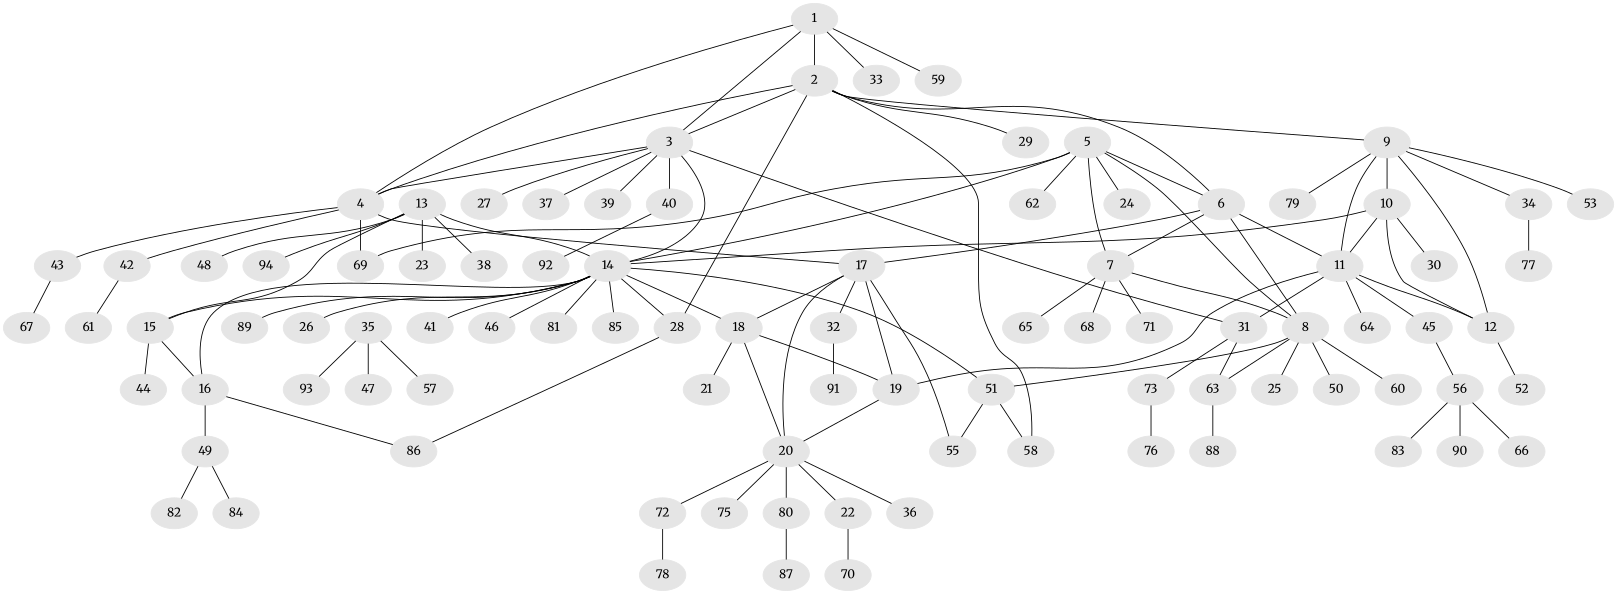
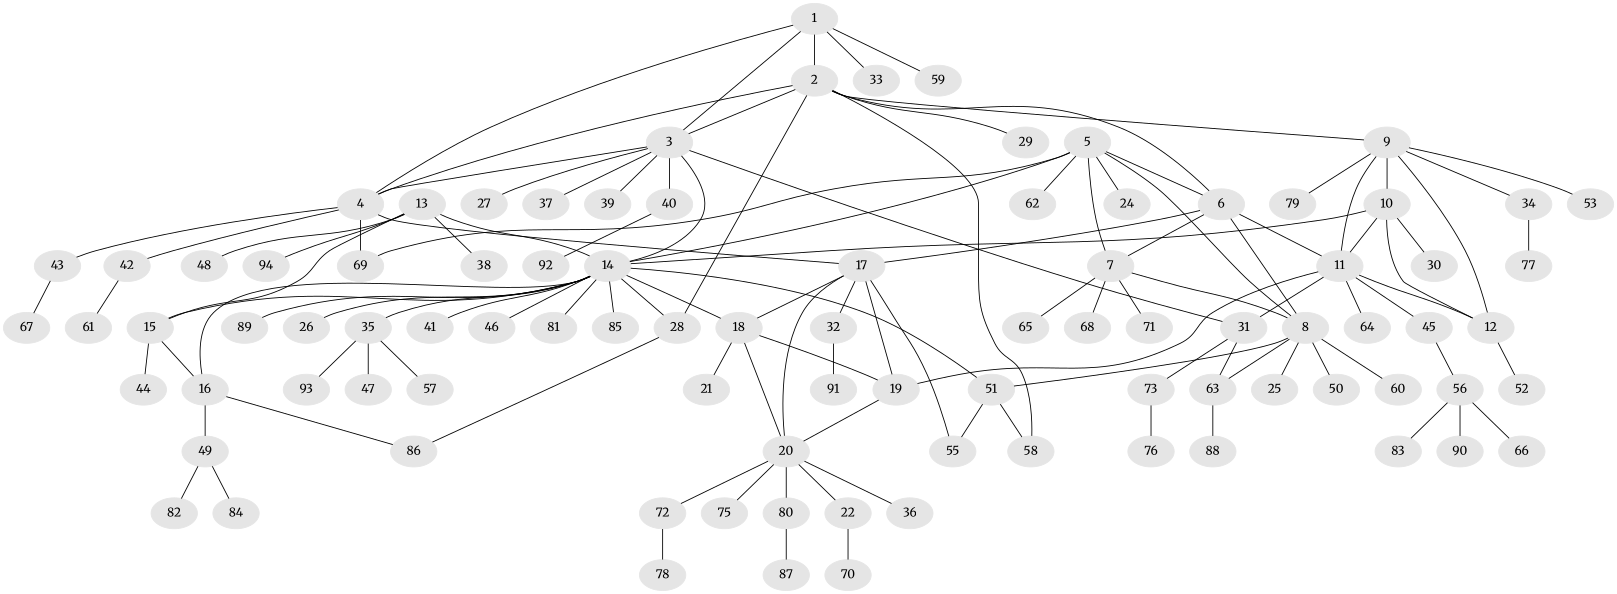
node "23": removed
edge "14" -- "35": added
